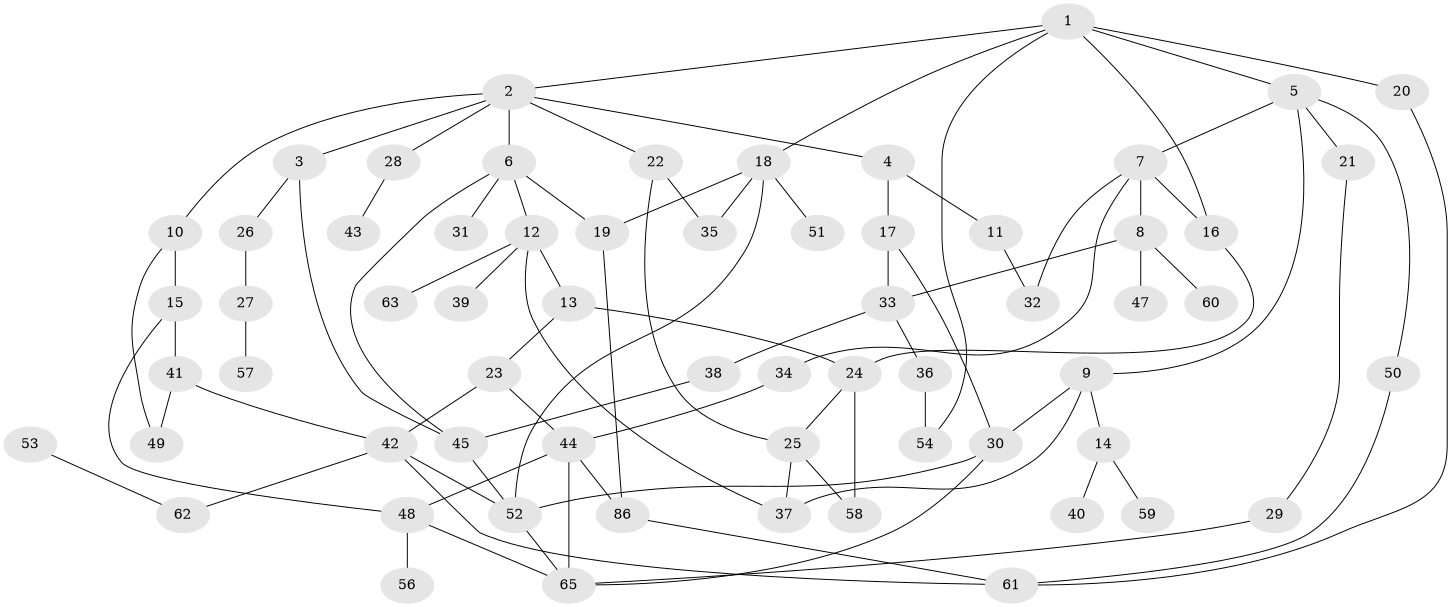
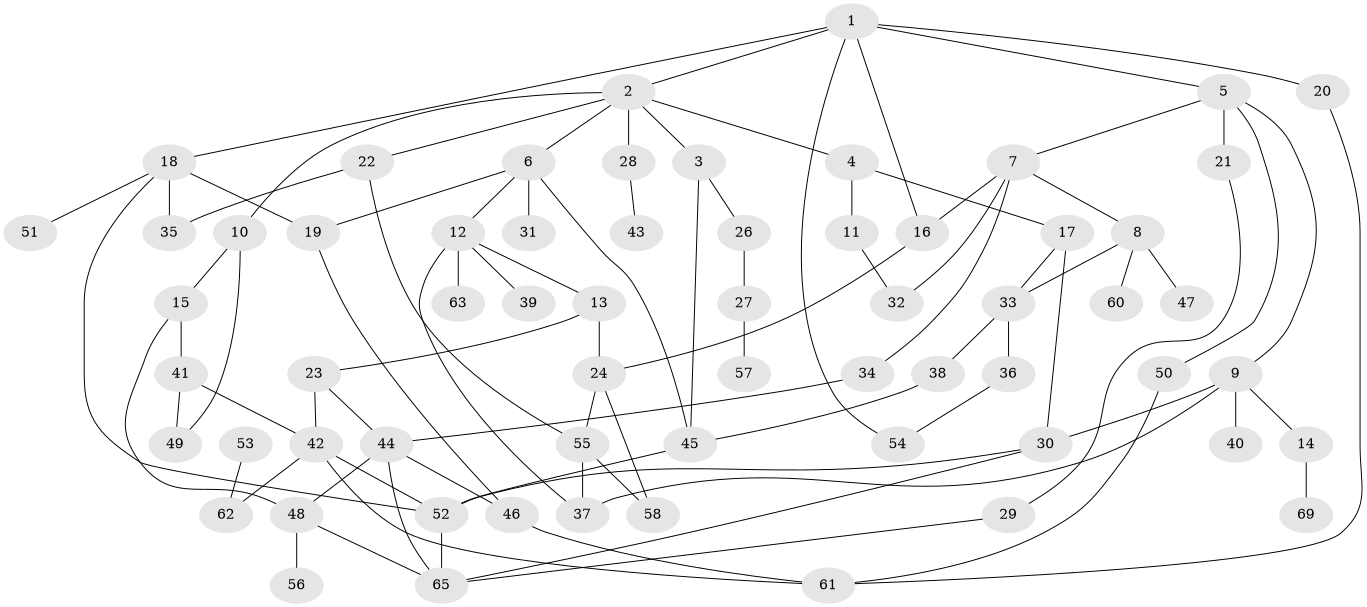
node "25": label "25" -> "55"
edge "14" -- "40": now "9" -- "40"
node "86": label "86" -> "46"
node "59": label "59" -> "69"
